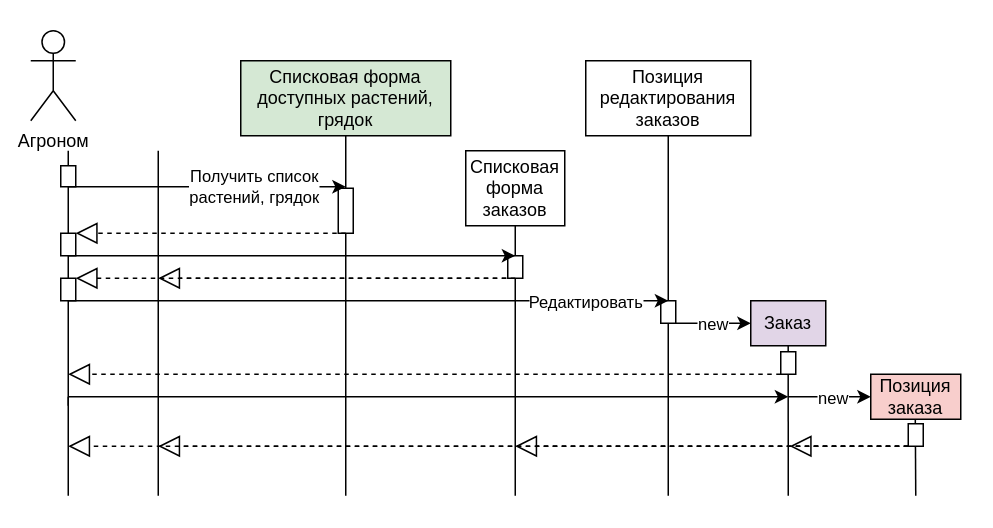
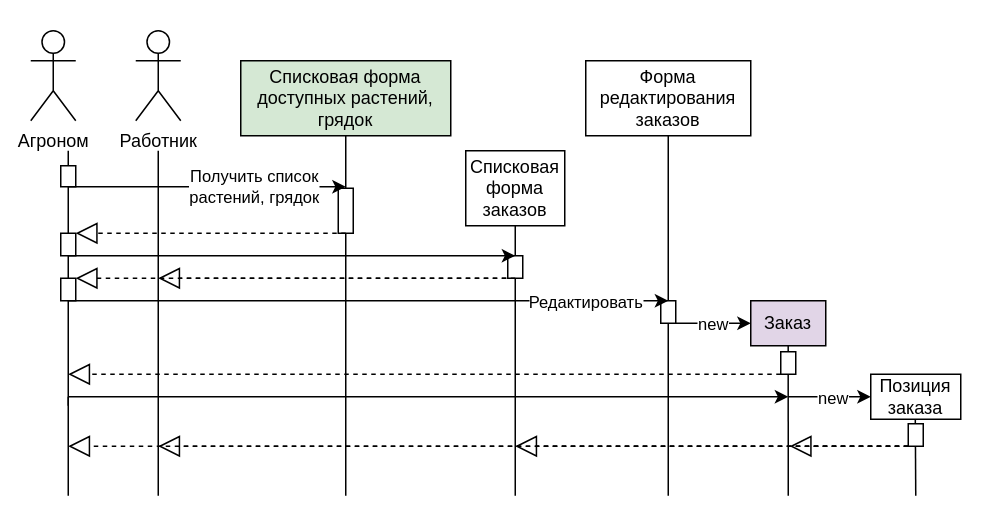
node "Работник": added
node "Позиция редактирования заказов": label "Позиция редактирования заказов" -> "Форма редактирования заказов"
node "Позиция заказа": fillcolor #f8cecc -> #ffffff
